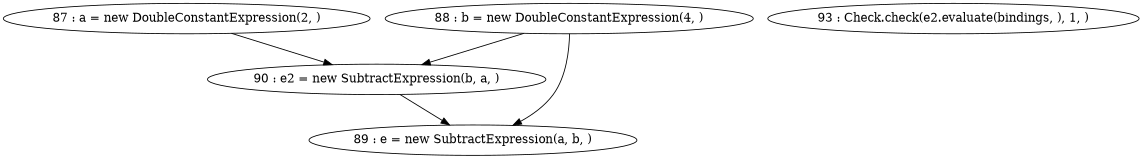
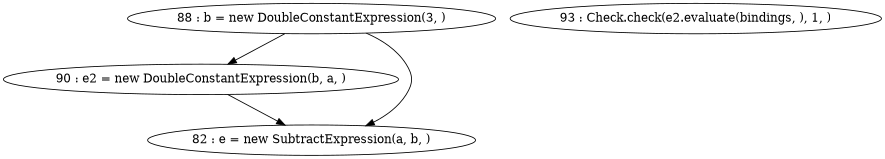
node "87 : a = new DoubleConstantExpression(2, )": removed
node "88 : b = new DoubleConstantExpression(4, )": label "88 : b = new DoubleConstantExpression(4, )" -> "88 : b = new DoubleConstantExpression(3, )"
node "90 : e2 = new SubtractExpression(b, a, )": label "90 : e2 = new SubtractExpression(b, a, )" -> "90 : e2 = new DoubleConstantExpression(b, a, )"
node "89 : e = new SubtractExpression(a, b, )": label "89 : e = new SubtractExpression(a, b, )" -> "82 : e = new SubtractExpression(a, b, )"
